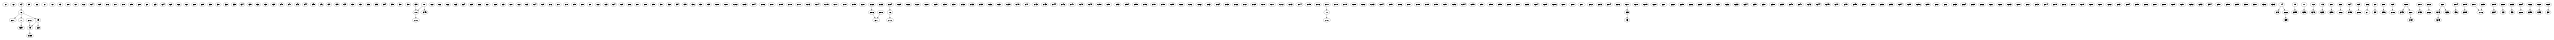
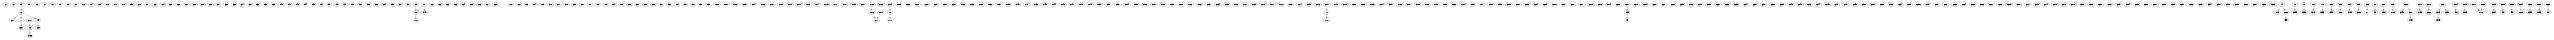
node "c69": removed
